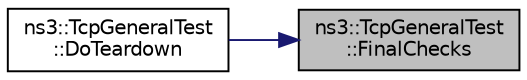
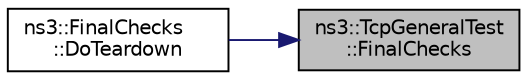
node "ns3::TcpGeneralTest ::DoTeardown": label "ns3::TcpGeneralTest ::DoTeardown" -> "ns3::FinalChecks ::DoTeardown"
